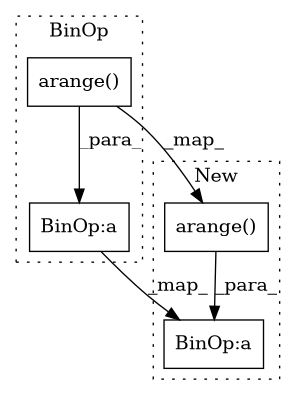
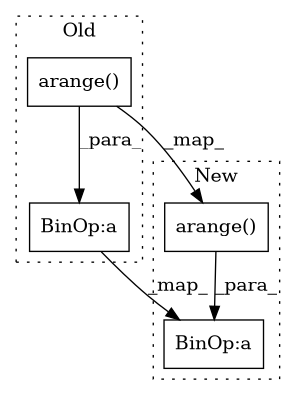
cluster "BinOp": label "BinOp" -> "Old"
